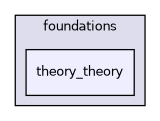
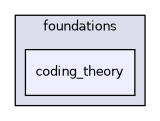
node "theory_theory": label "theory_theory" -> "coding_theory"
